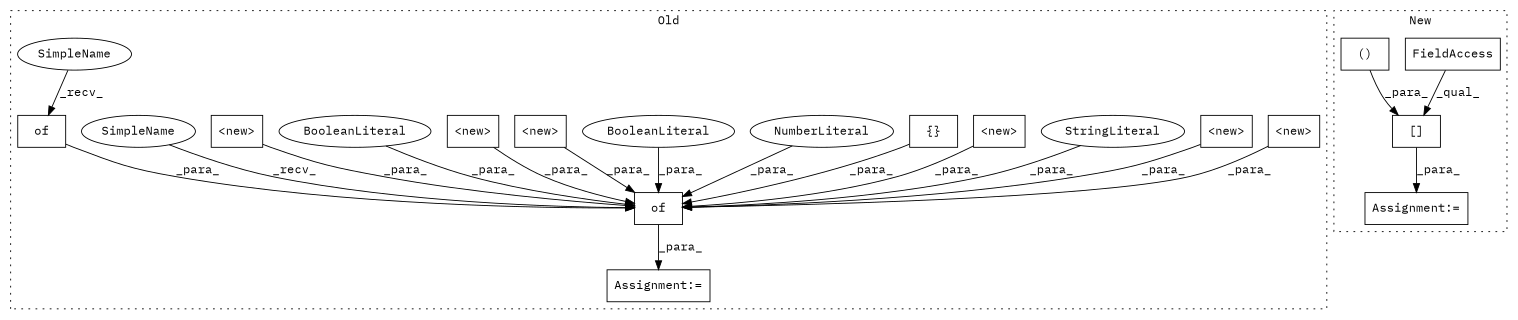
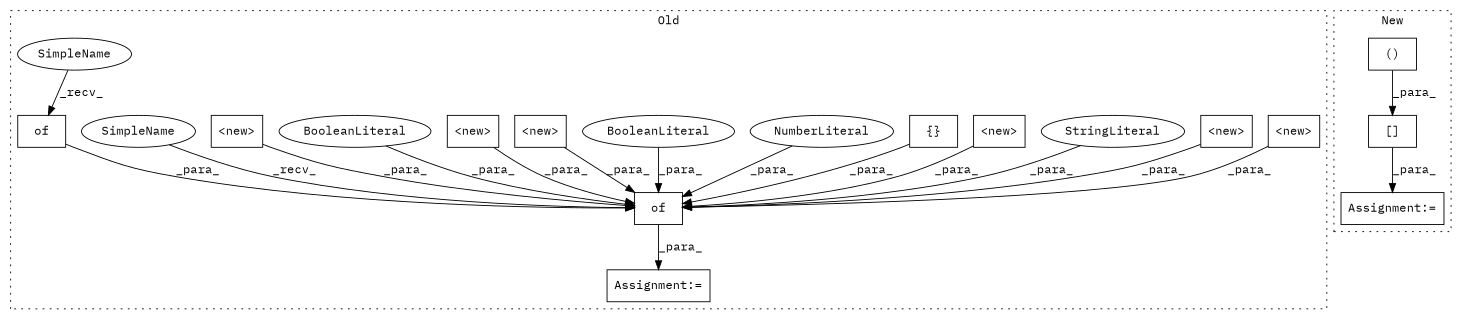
node "FieldAccess": removed
